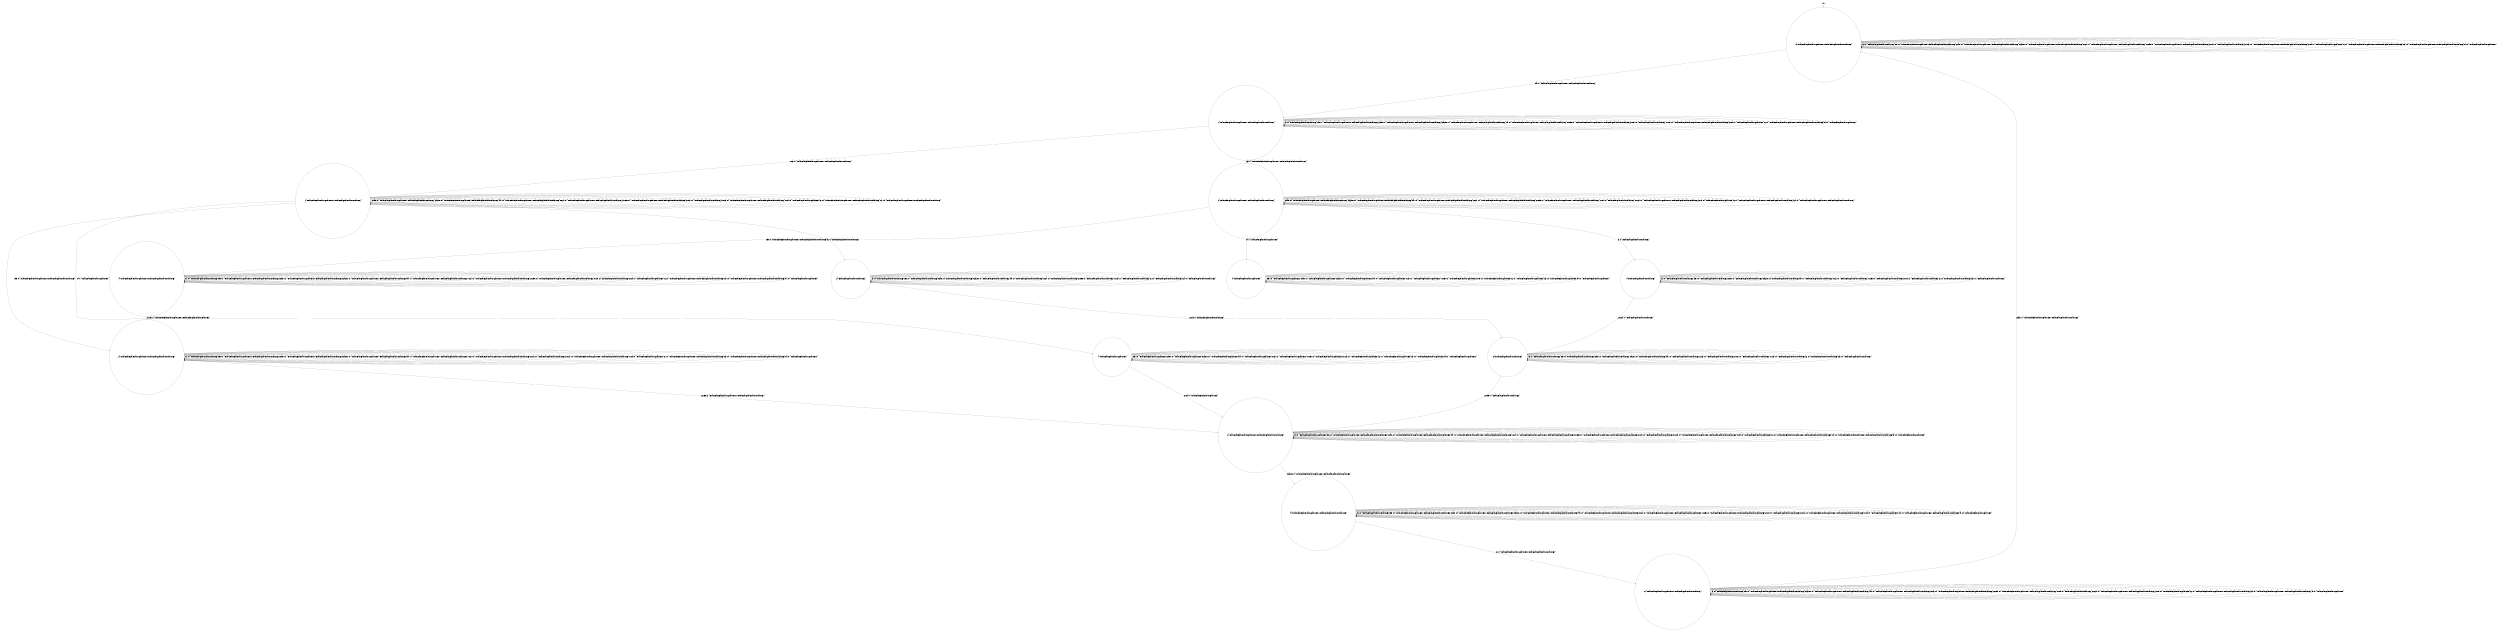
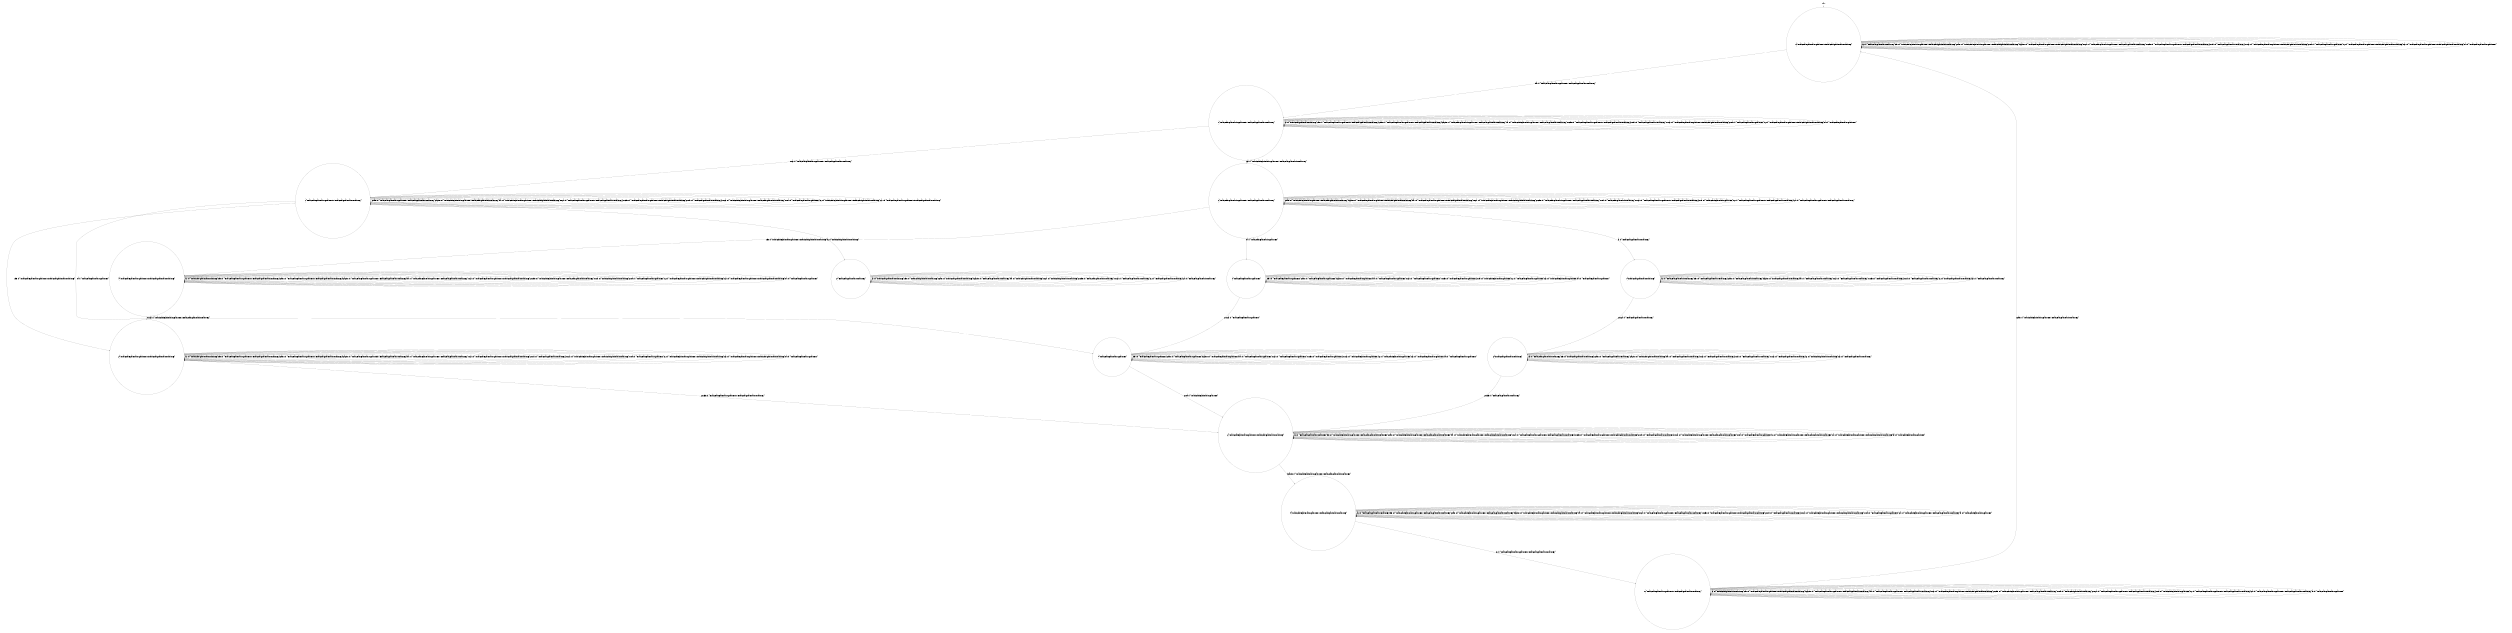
edge "12@[((EUR and COF and CAP and TON and not DOL and not TEA))]" -> "13@[((EUR and COF and CAP and TON and not DOL and not TEA))]": removed, label "pour_milk / ok() [((EUR and COF and CAP and TON and not DOL and not TEA))]"
edge "5@[((DOL and COF and TEA and TON and not CAP and not EUR))]" -> "7@[((DOL and COF and TEA and TON and not CAP and not EUR))]": added, label "pour_sugar / ok() [((DOL and COF and TEA and TON and not CAP and not EUR))]"
